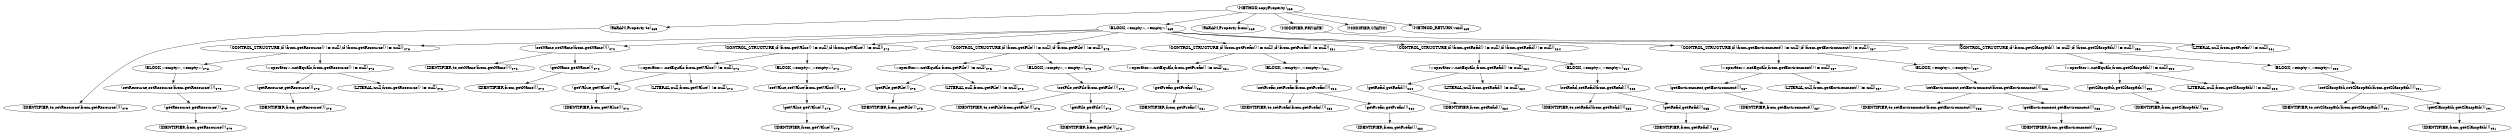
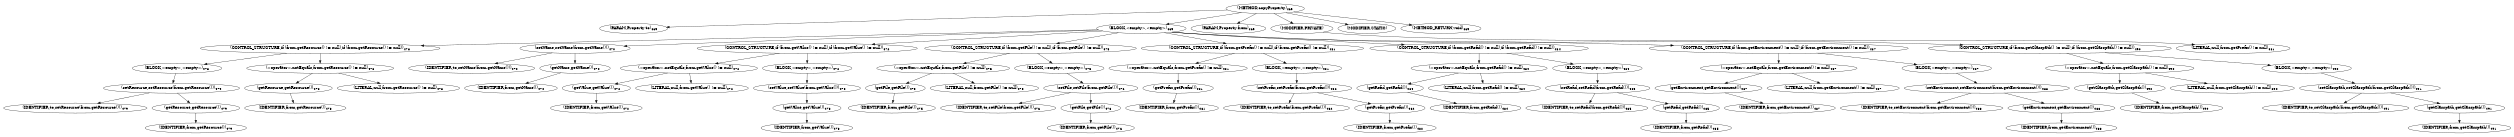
edge "(PARAM,Property to)" -> "(IDENTIFIER,to,setResource(from.getResource()))": now "(setResource,setResource(from.getResource()))" -> "(IDENTIFIER,to,setResource(from.getResource()))"
